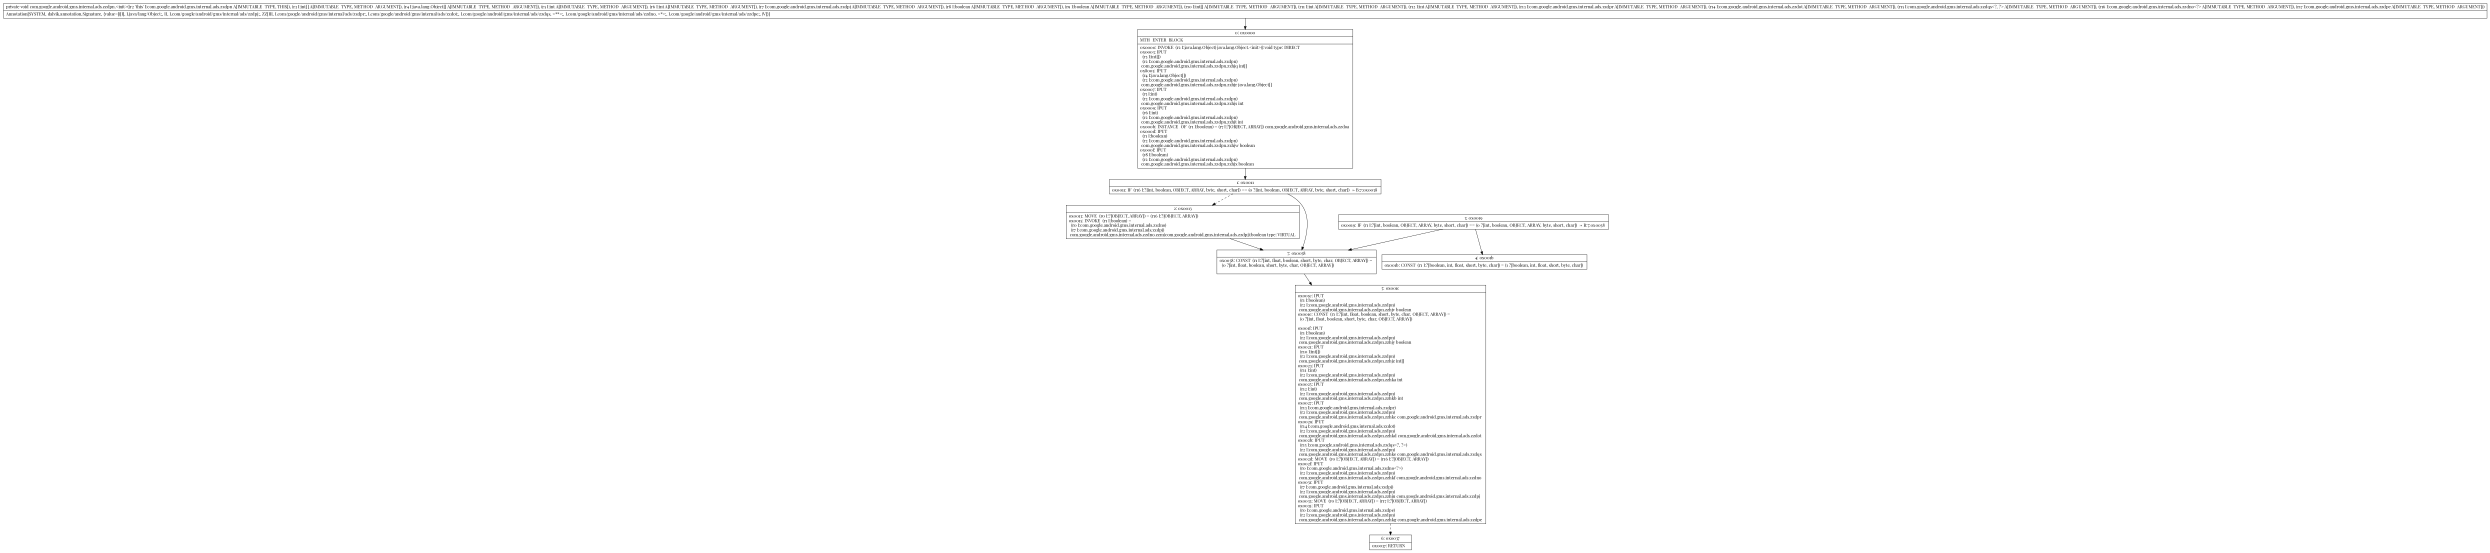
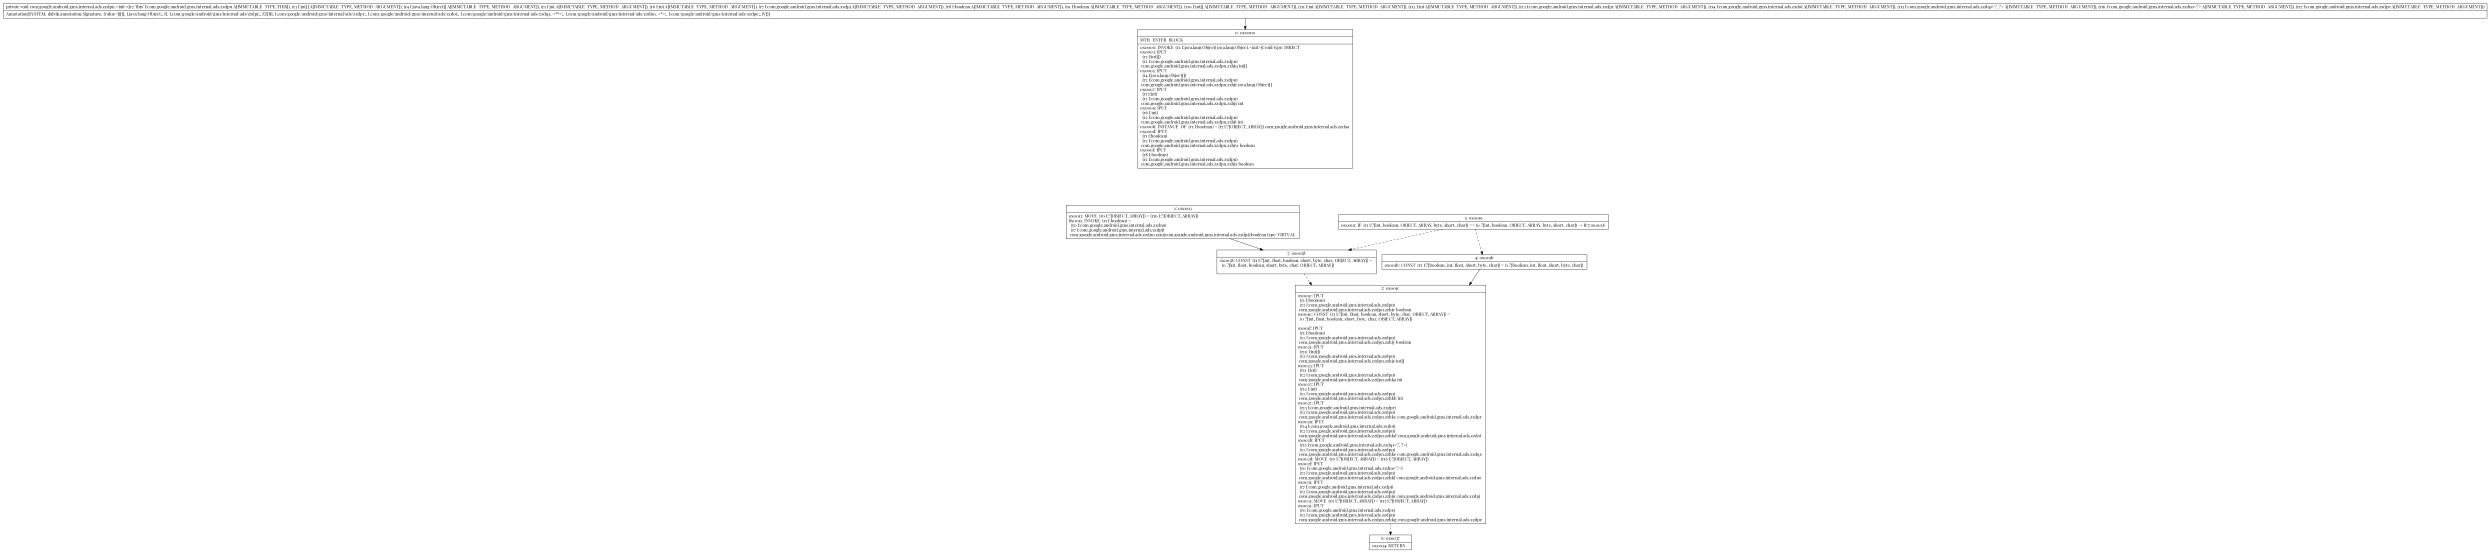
node "0: 0x0000": text "0x8005: IPUT" -> "0x0005: IPUT"
node "1: 0x0011": removed
node "2: 0x0013": text "0x0015: INVOKE  (r1 I:boolean) =" -> "8x0015: INVOKE  (r1 I:boolean) ="
edge "3: 0x0019" -> "7: 0x0038": style solid -> dashed
edge "3: 0x0019" -> "4: 0x001b": style solid -> dashed
edge "4: 0x001b" -> "5: 0x001c": added
edge "7: 0x0038" -> "5: 0x001c": style solid -> dashed
node "6: 0x0037": text "0x0037: RETURN" -> "0x0034: RETURN"
